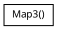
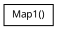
node "Map3()": label "Map3()" -> "Map1()"
